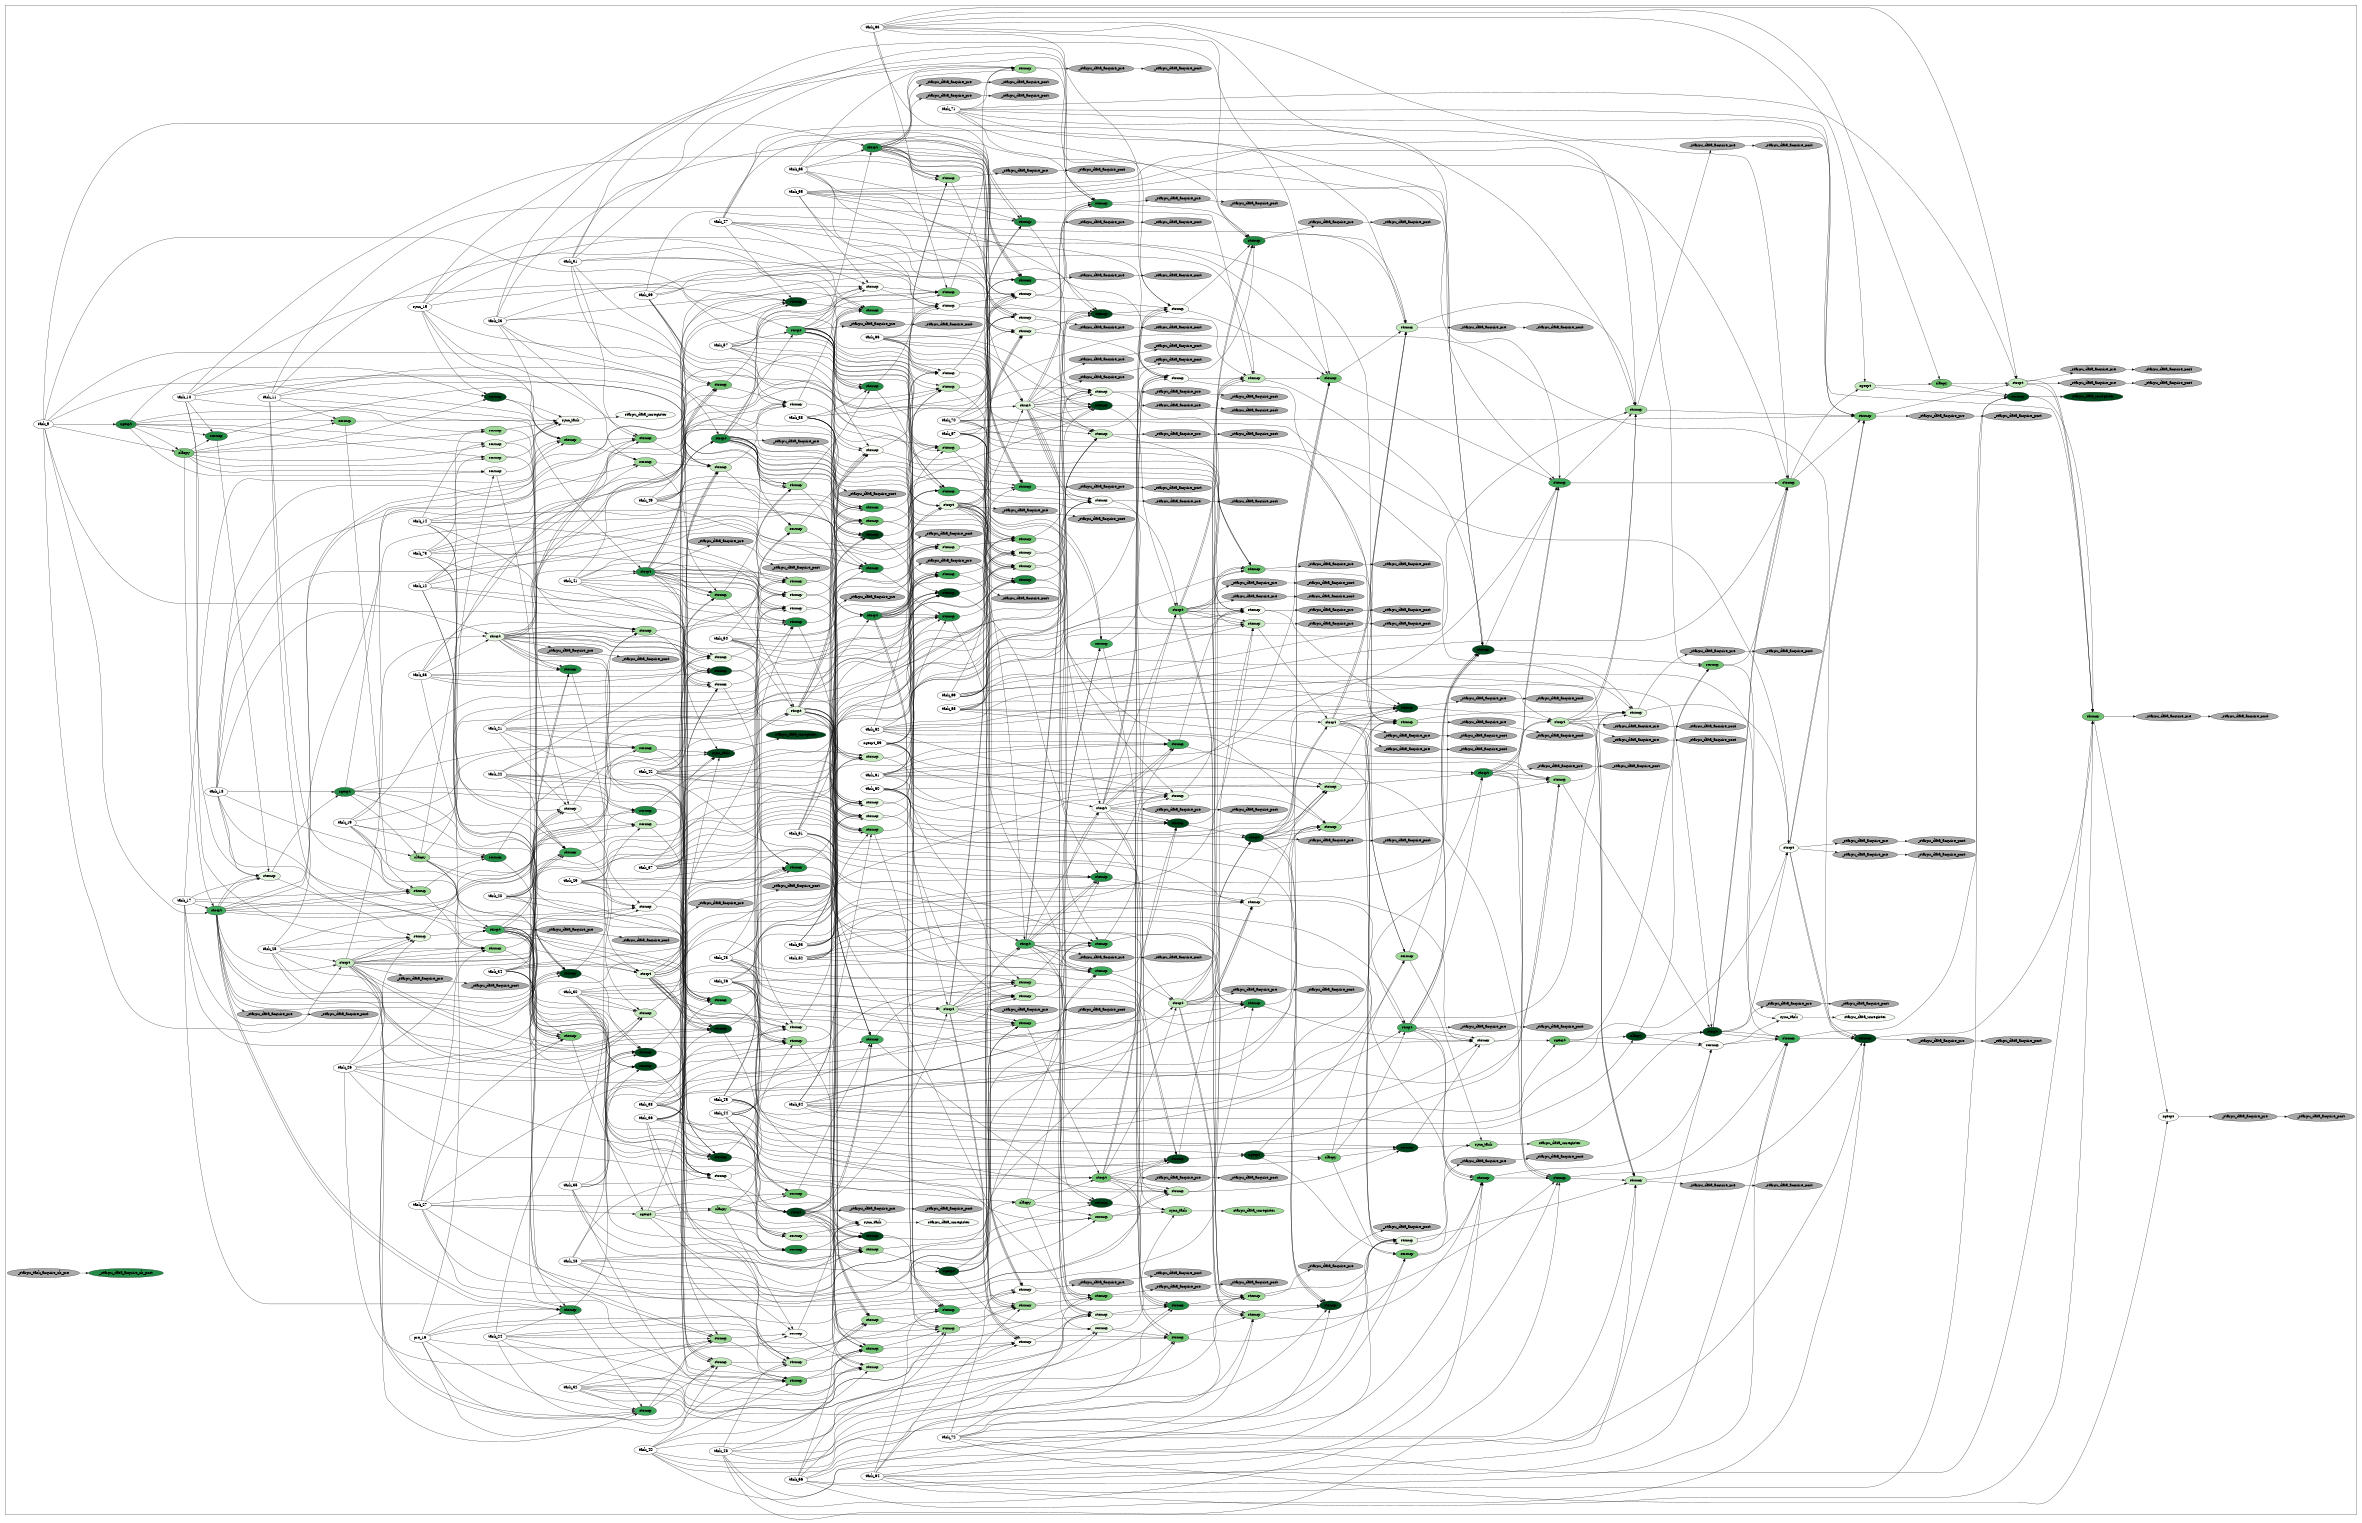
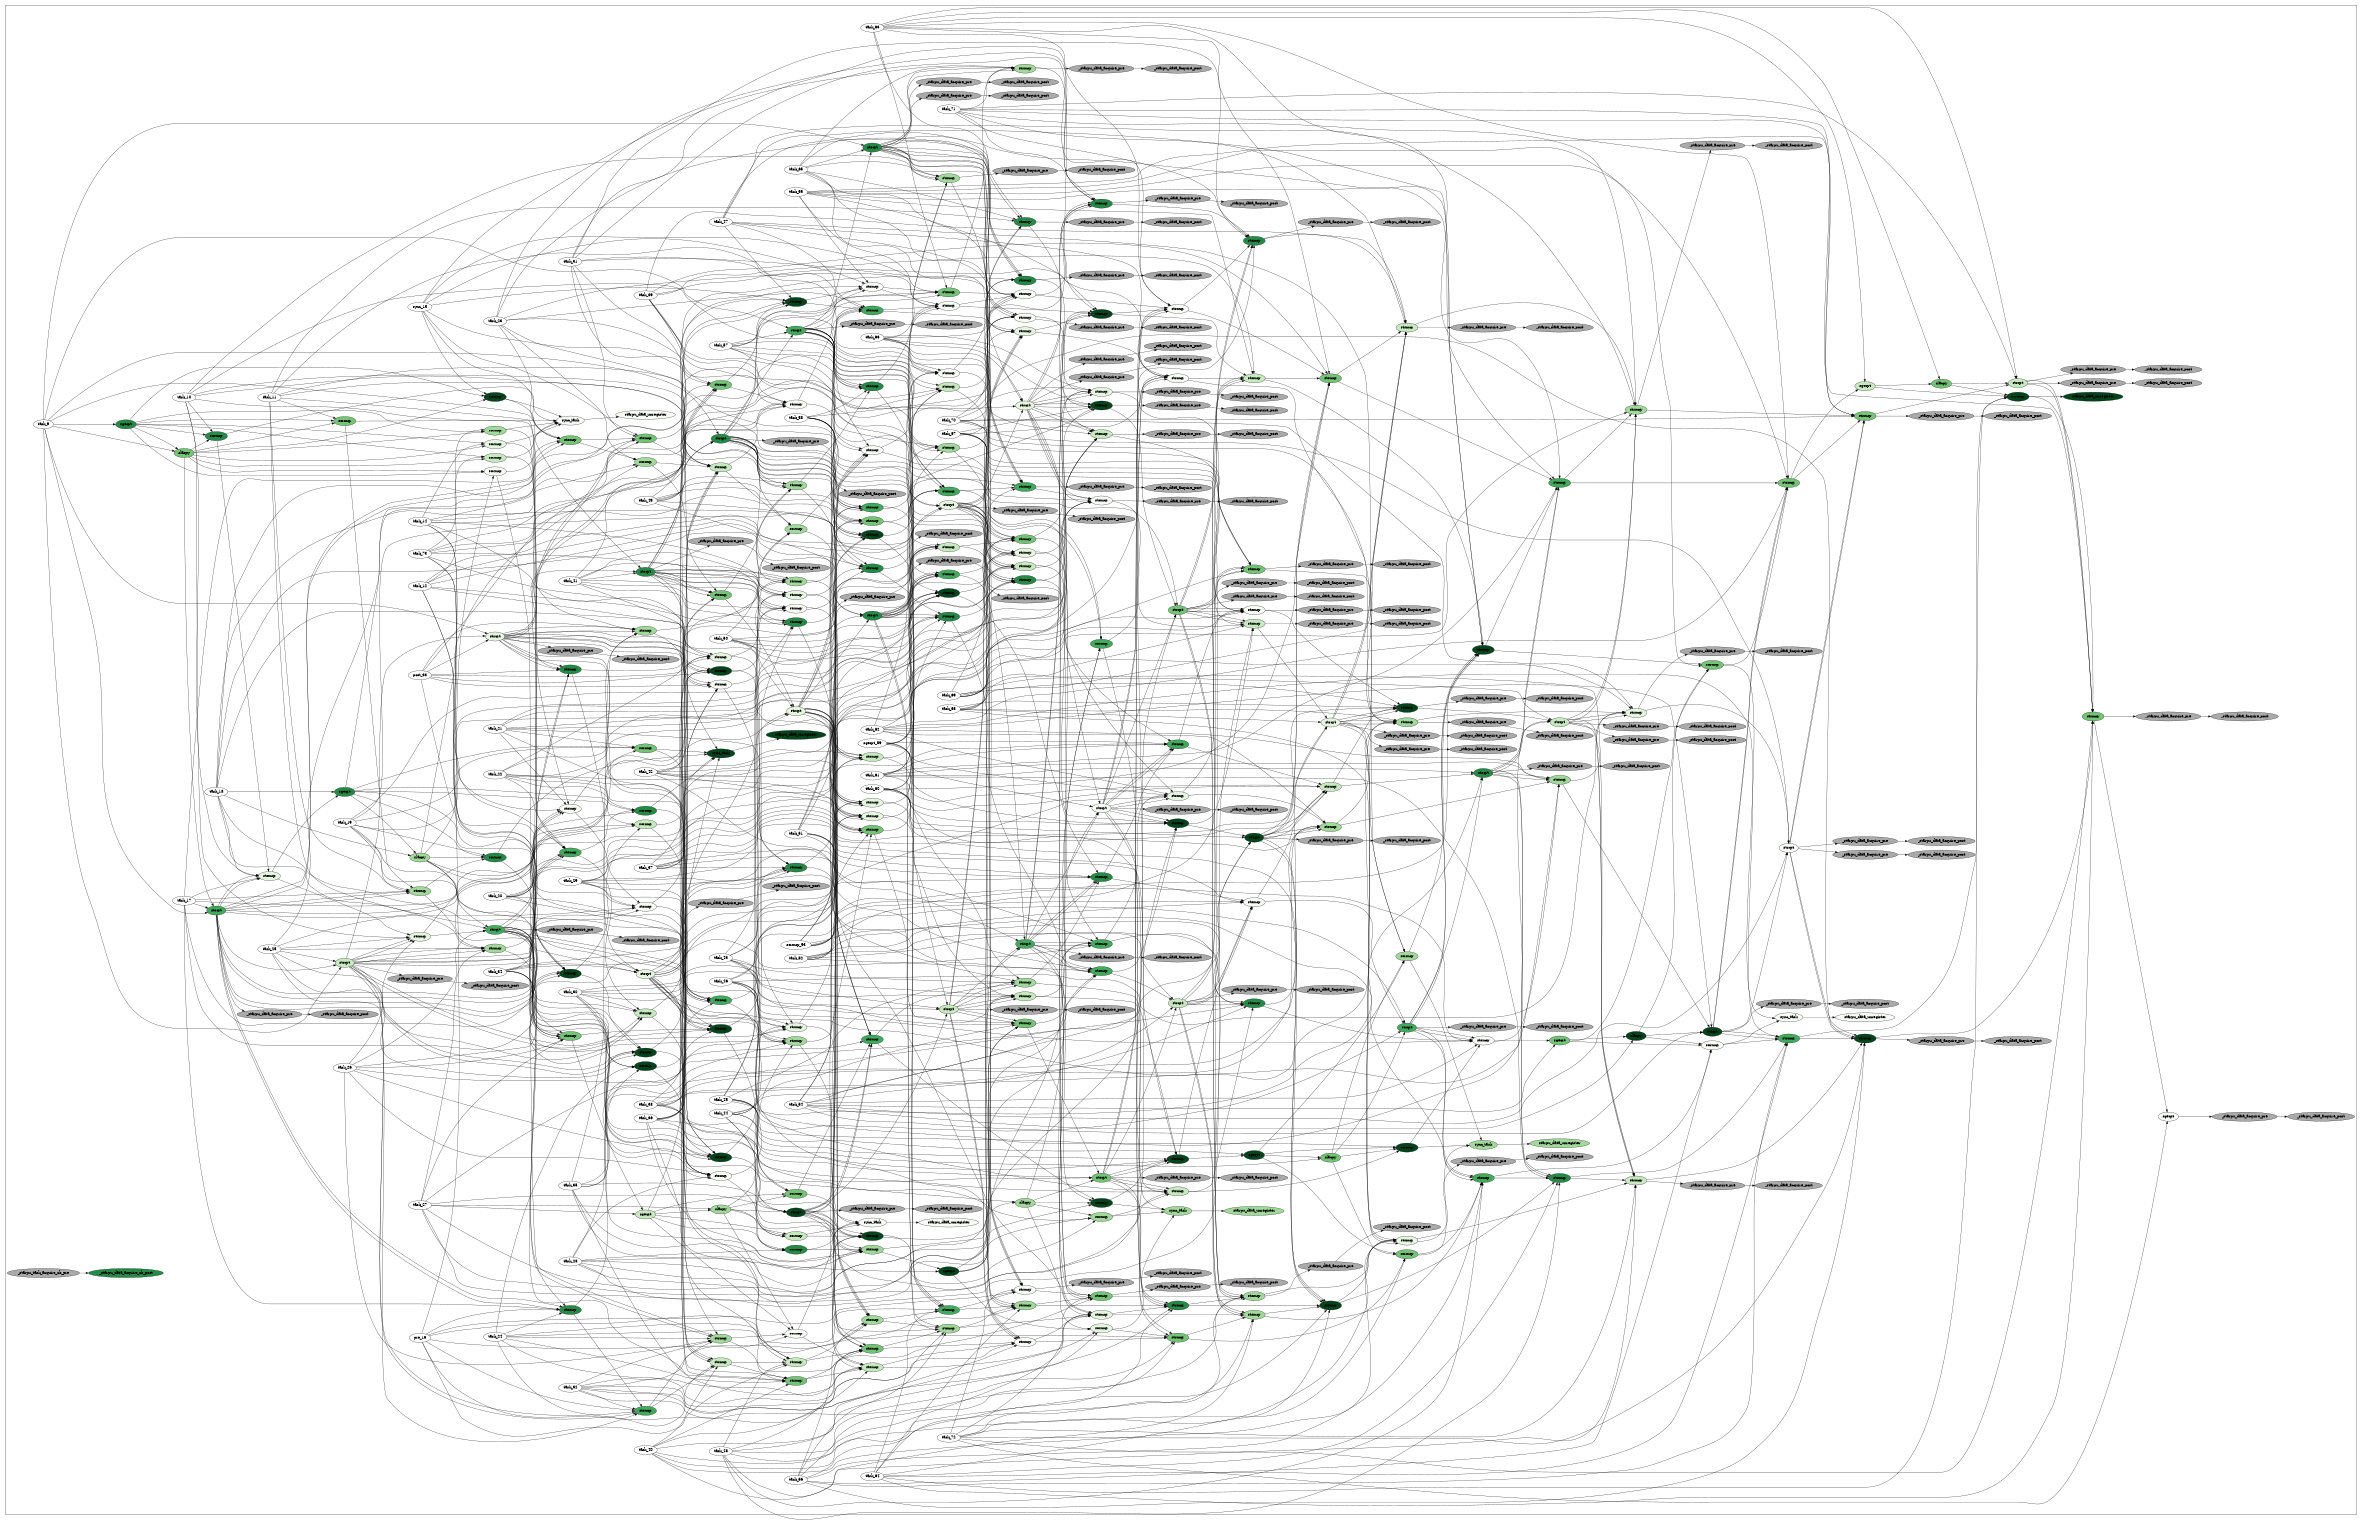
node "task_33": label "task_33" -> "post_33"
node "task_53": label "task_53" -> "sormqr_53"
